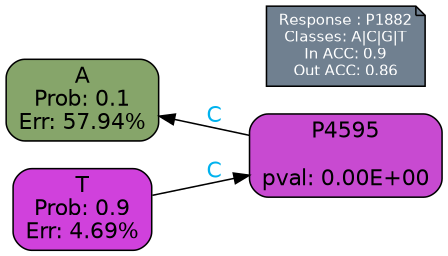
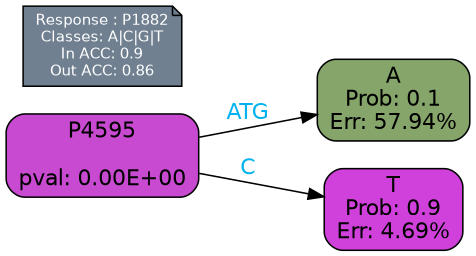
edge "P4595 pval: 0.00E+00" -> "A Prob: 0.1 Err: 57.94%": label "C" -> "ATG"
edge "T Prob: 0.9 Err: 4.69%" -> "P4595 pval: 0.00E+00": reversed
